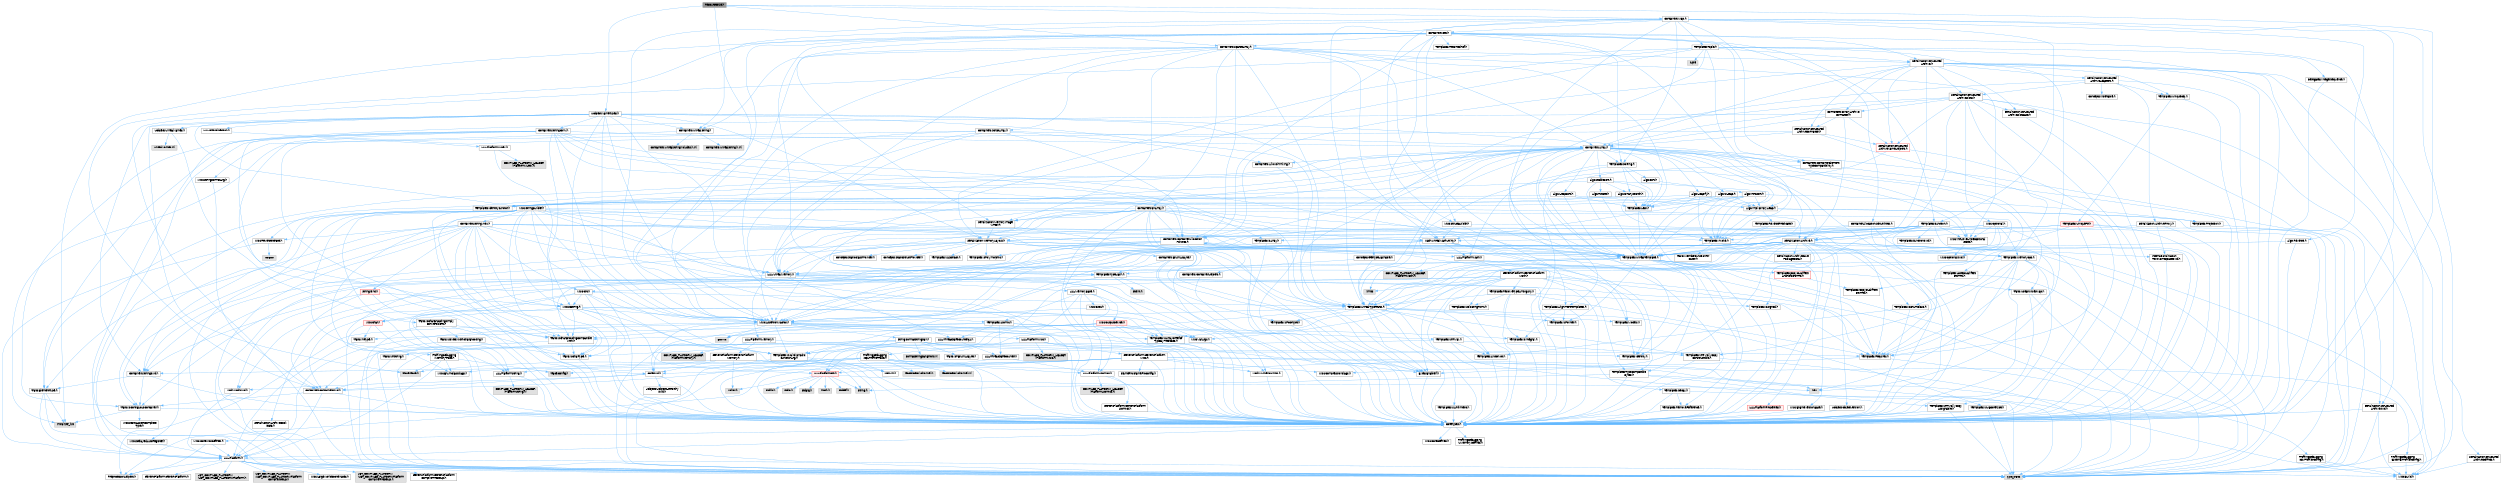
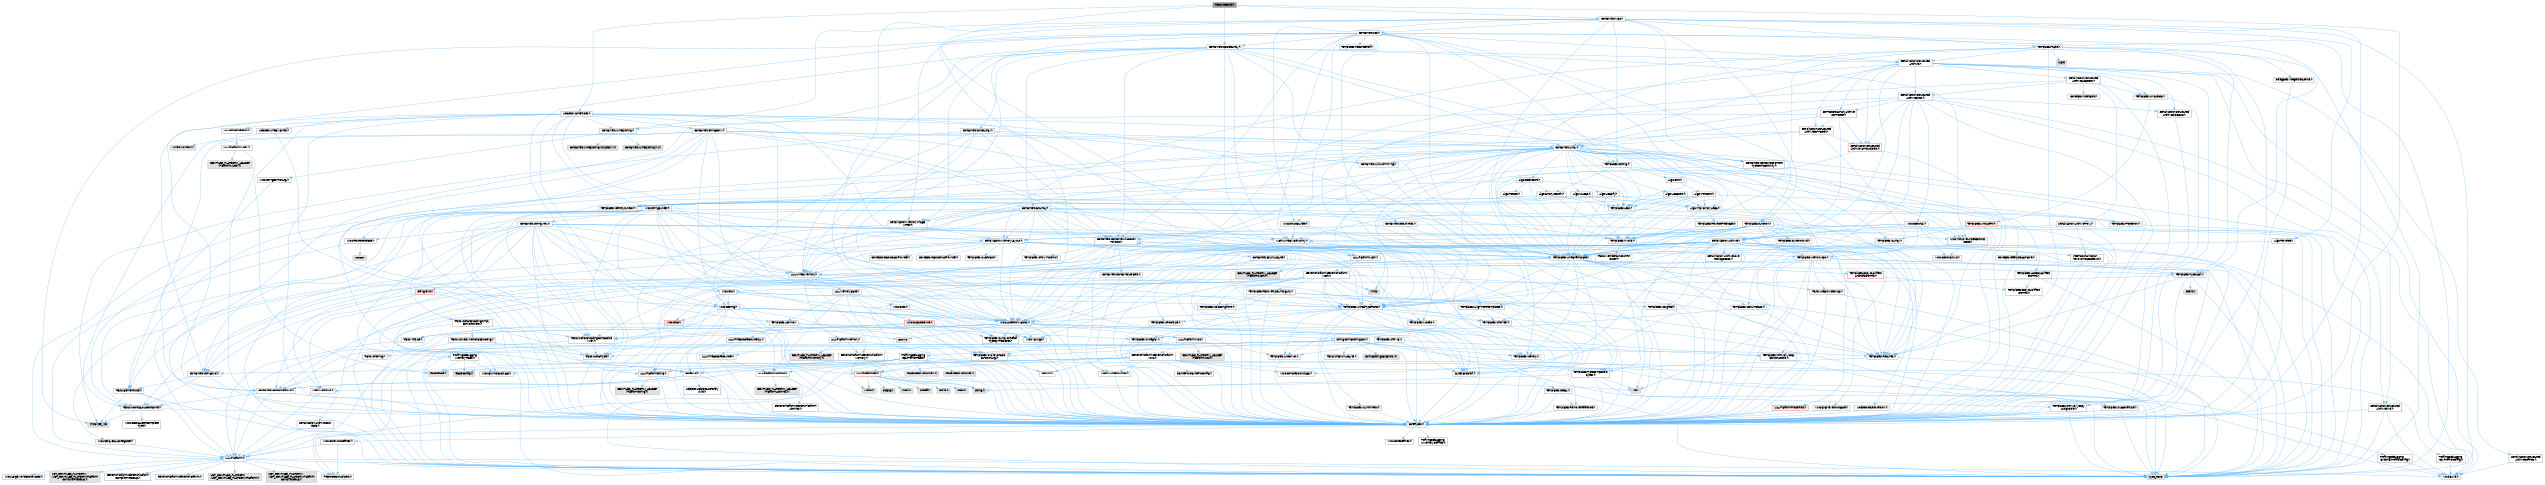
edge "Containers/SparseArray.h" -> "Misc/AssertionMacros.h": now "Serialization/MemoryLayout.h" -> "Misc/AssertionMacros.h"
node "ContainerAllocation/SetUtilities.h": label "ContainerAllocation/SetUtilities.h" -> "Containers/SetUtilities.h"
edge "HAL/UnrealMemory.h" -> "HAL/ThreadSafeCounter64.h": now "HAL/UnrealMemory.h" -> "GenericPlatform/GenericPlatform Memory.h"
